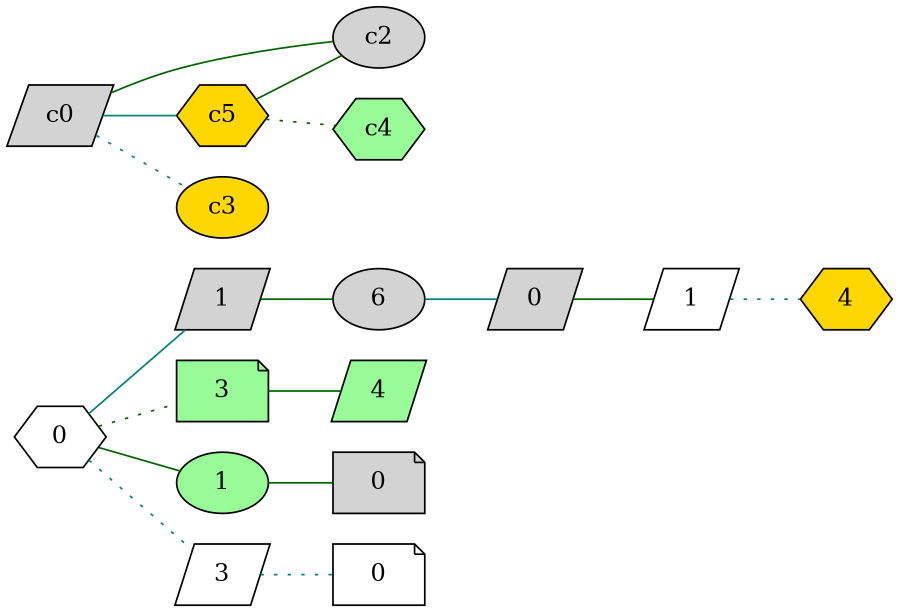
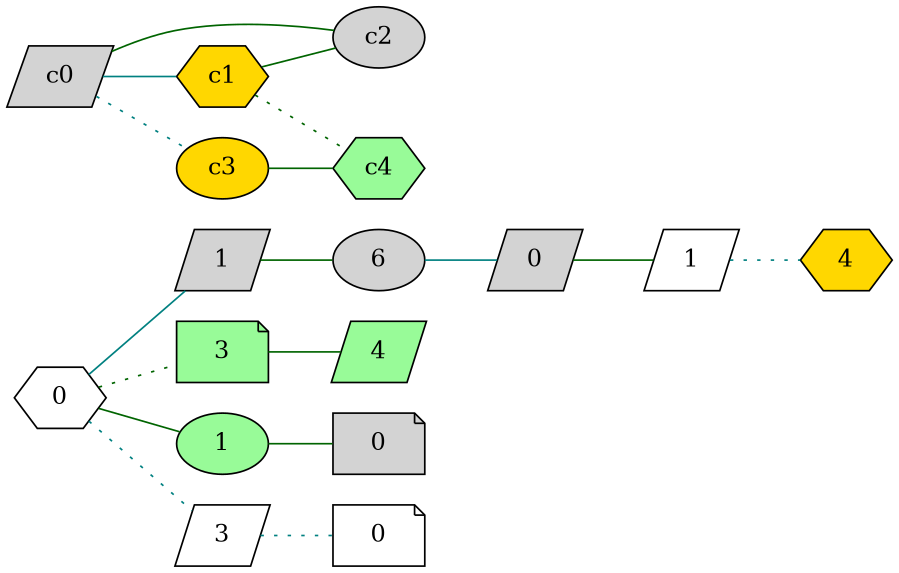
node "c5": label "c5" -> "c1"
edge "c3" -- "c4": added
